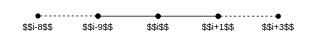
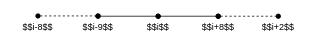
node "$$i+1$$": label "$$i+1$$" -> "$$i+8$$"
node "$$i+3$$": label "$$i+3$$" -> "$$i+2$$"
